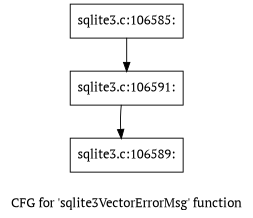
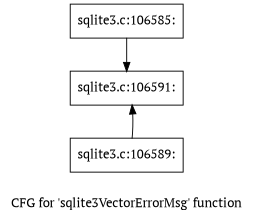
edge "sqlite3.c:106591:" -> "sqlite3.c:106589:": reversed
